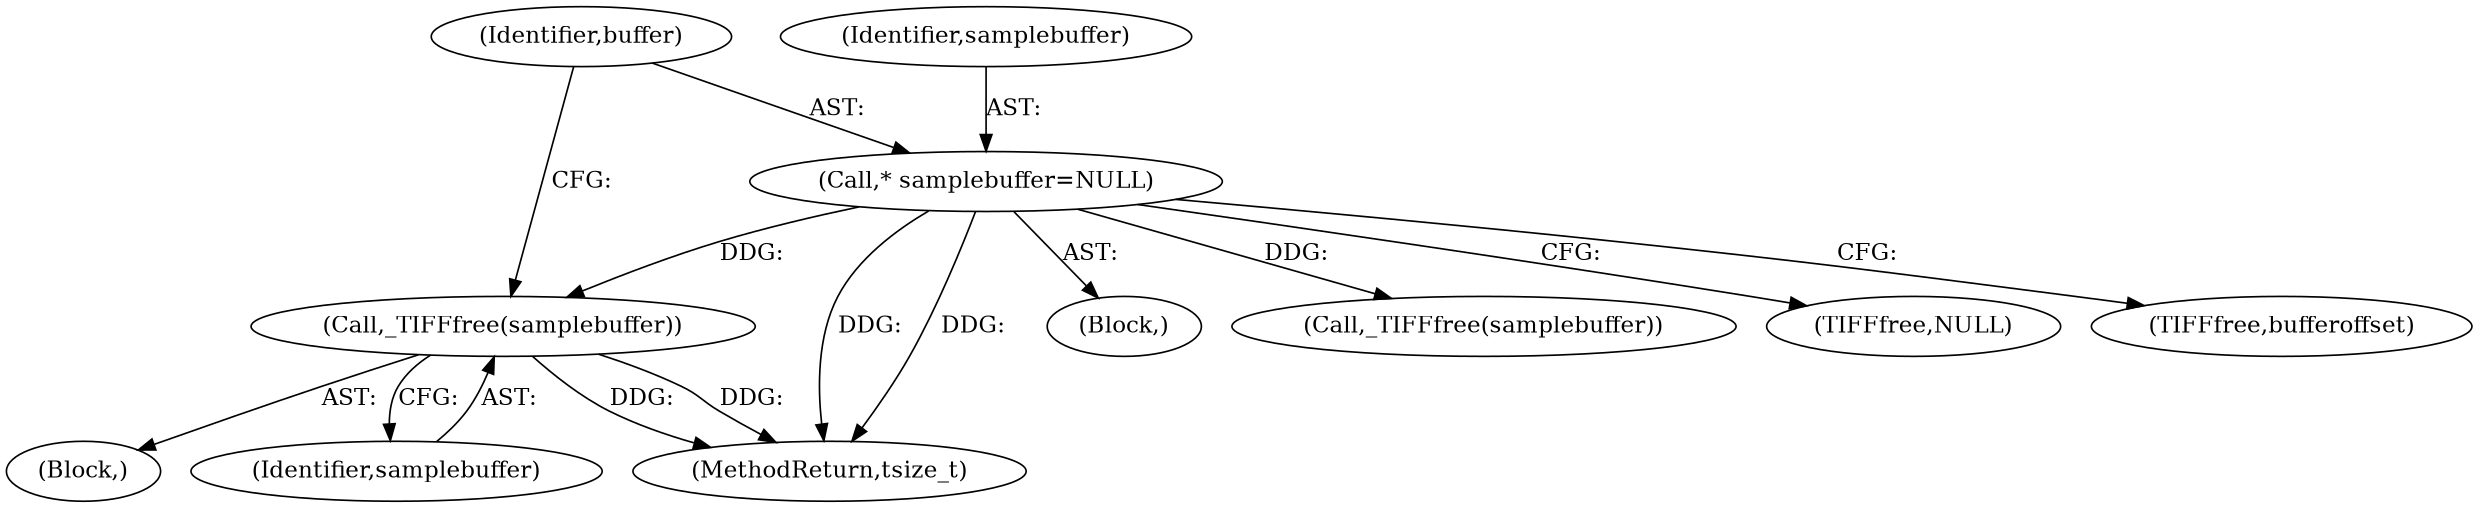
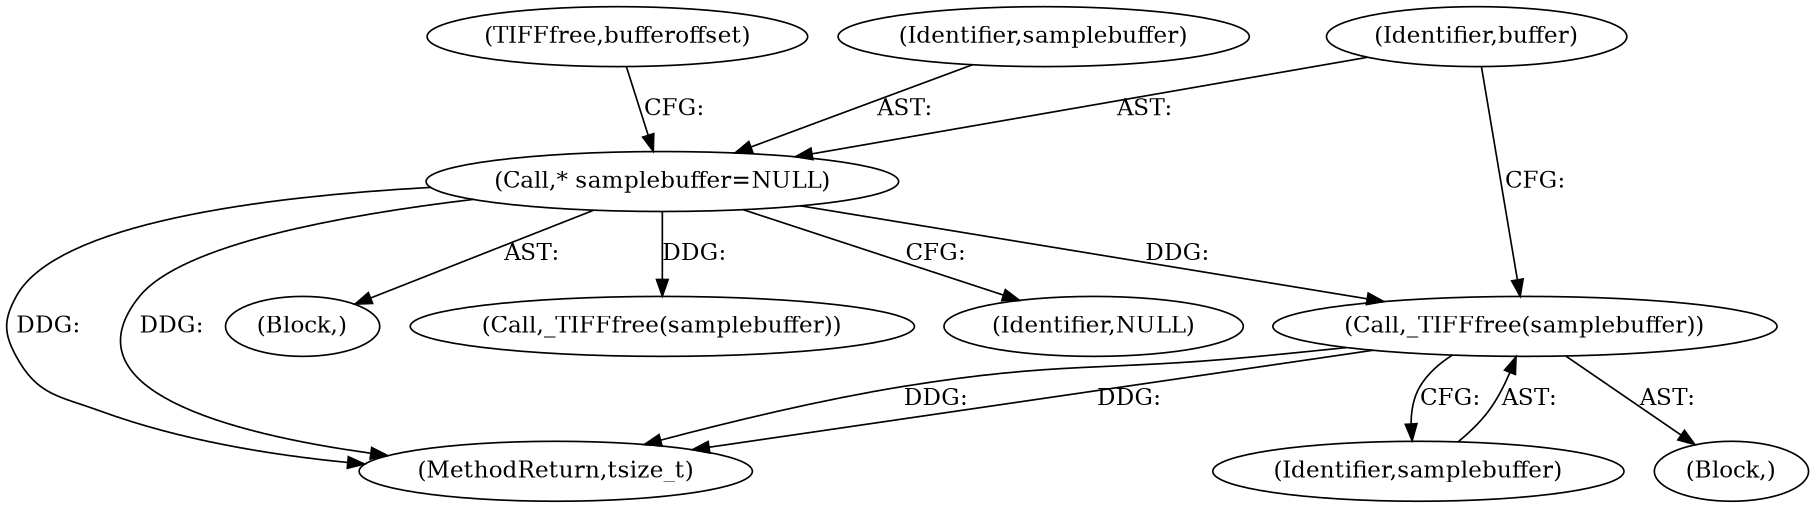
edge "(Call,* samplebuffer=NULL)" -> "(TIFFfree,bufferoffset)": reversed
node "(TIFFfree,NULL)": label "(TIFFfree,NULL)" -> "(Identifier,NULL)"
